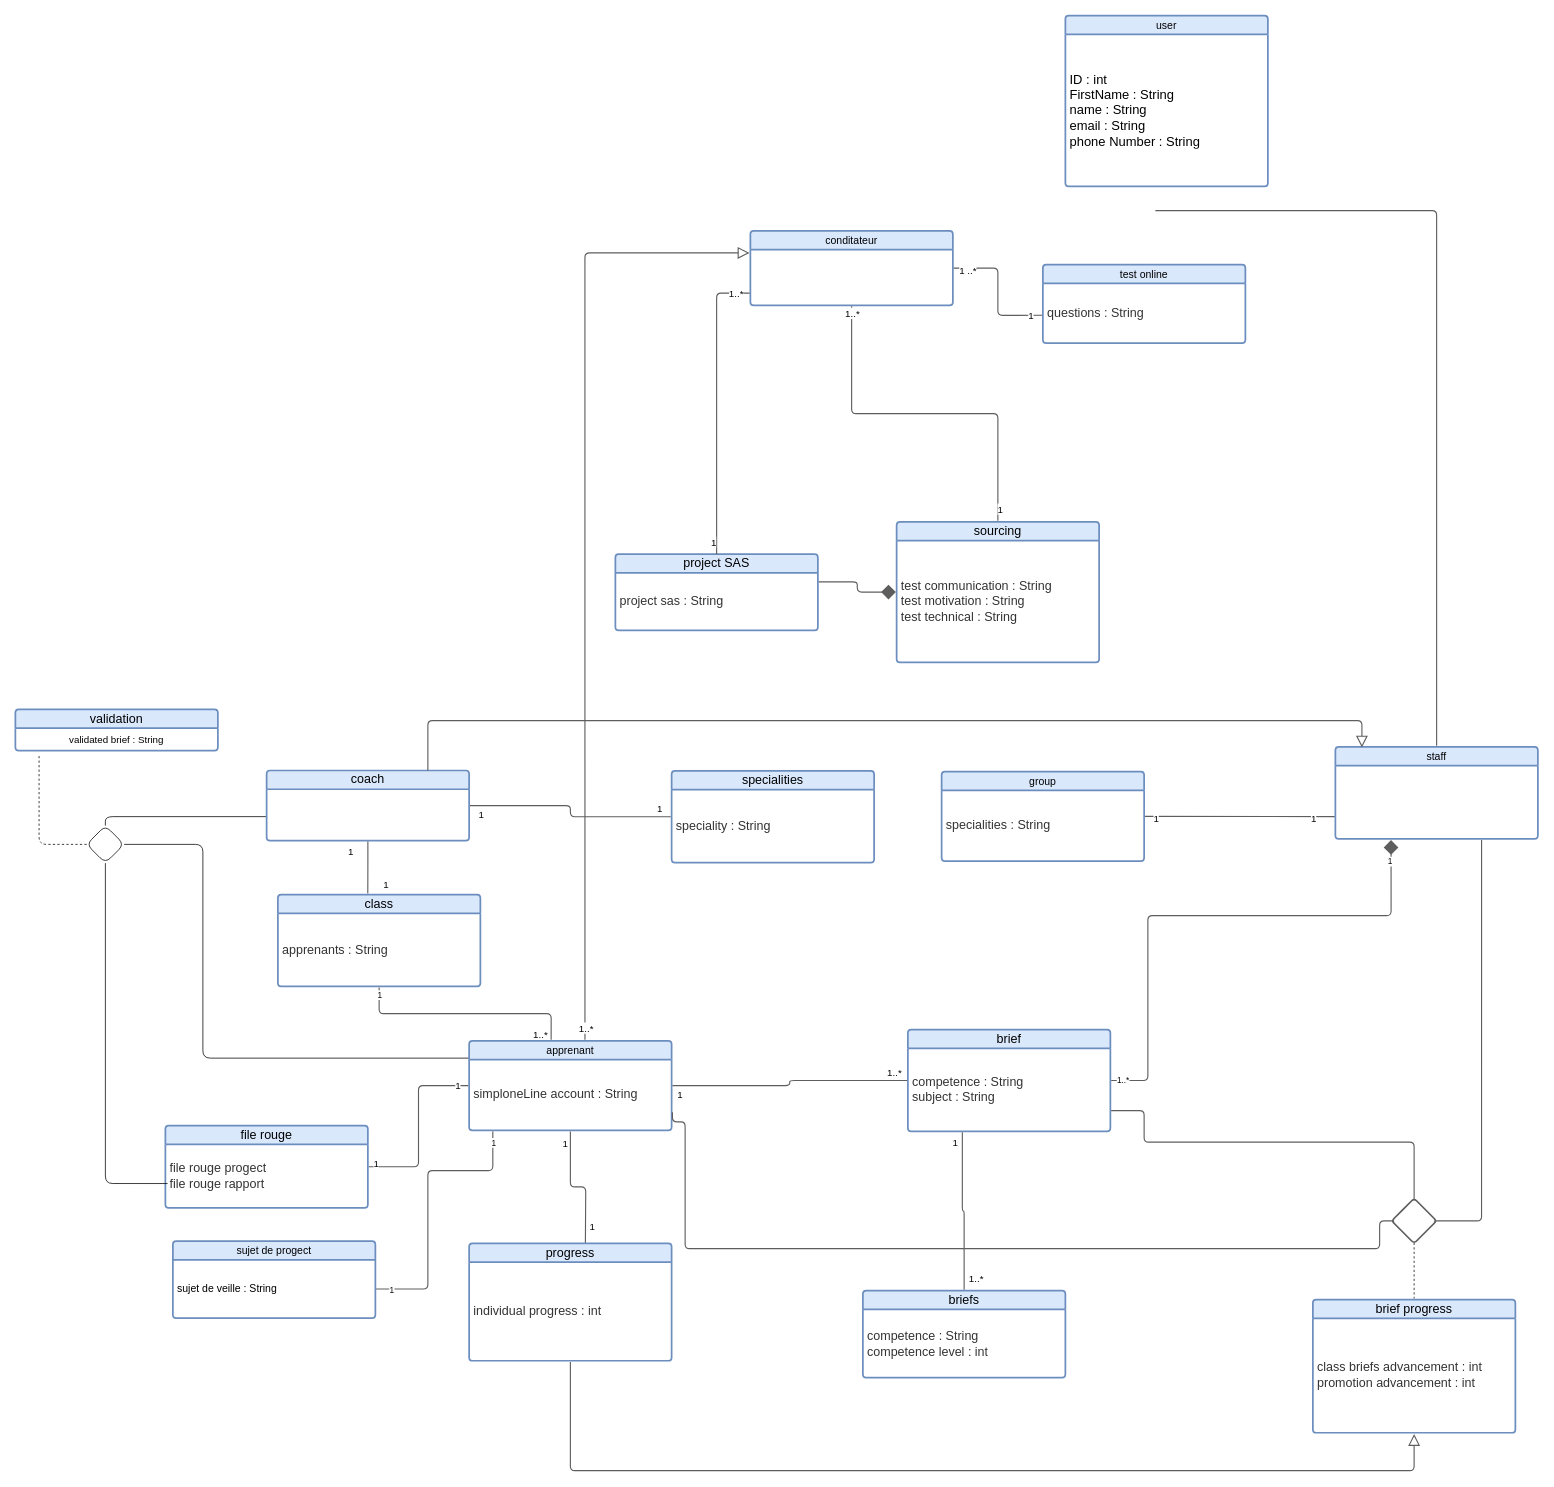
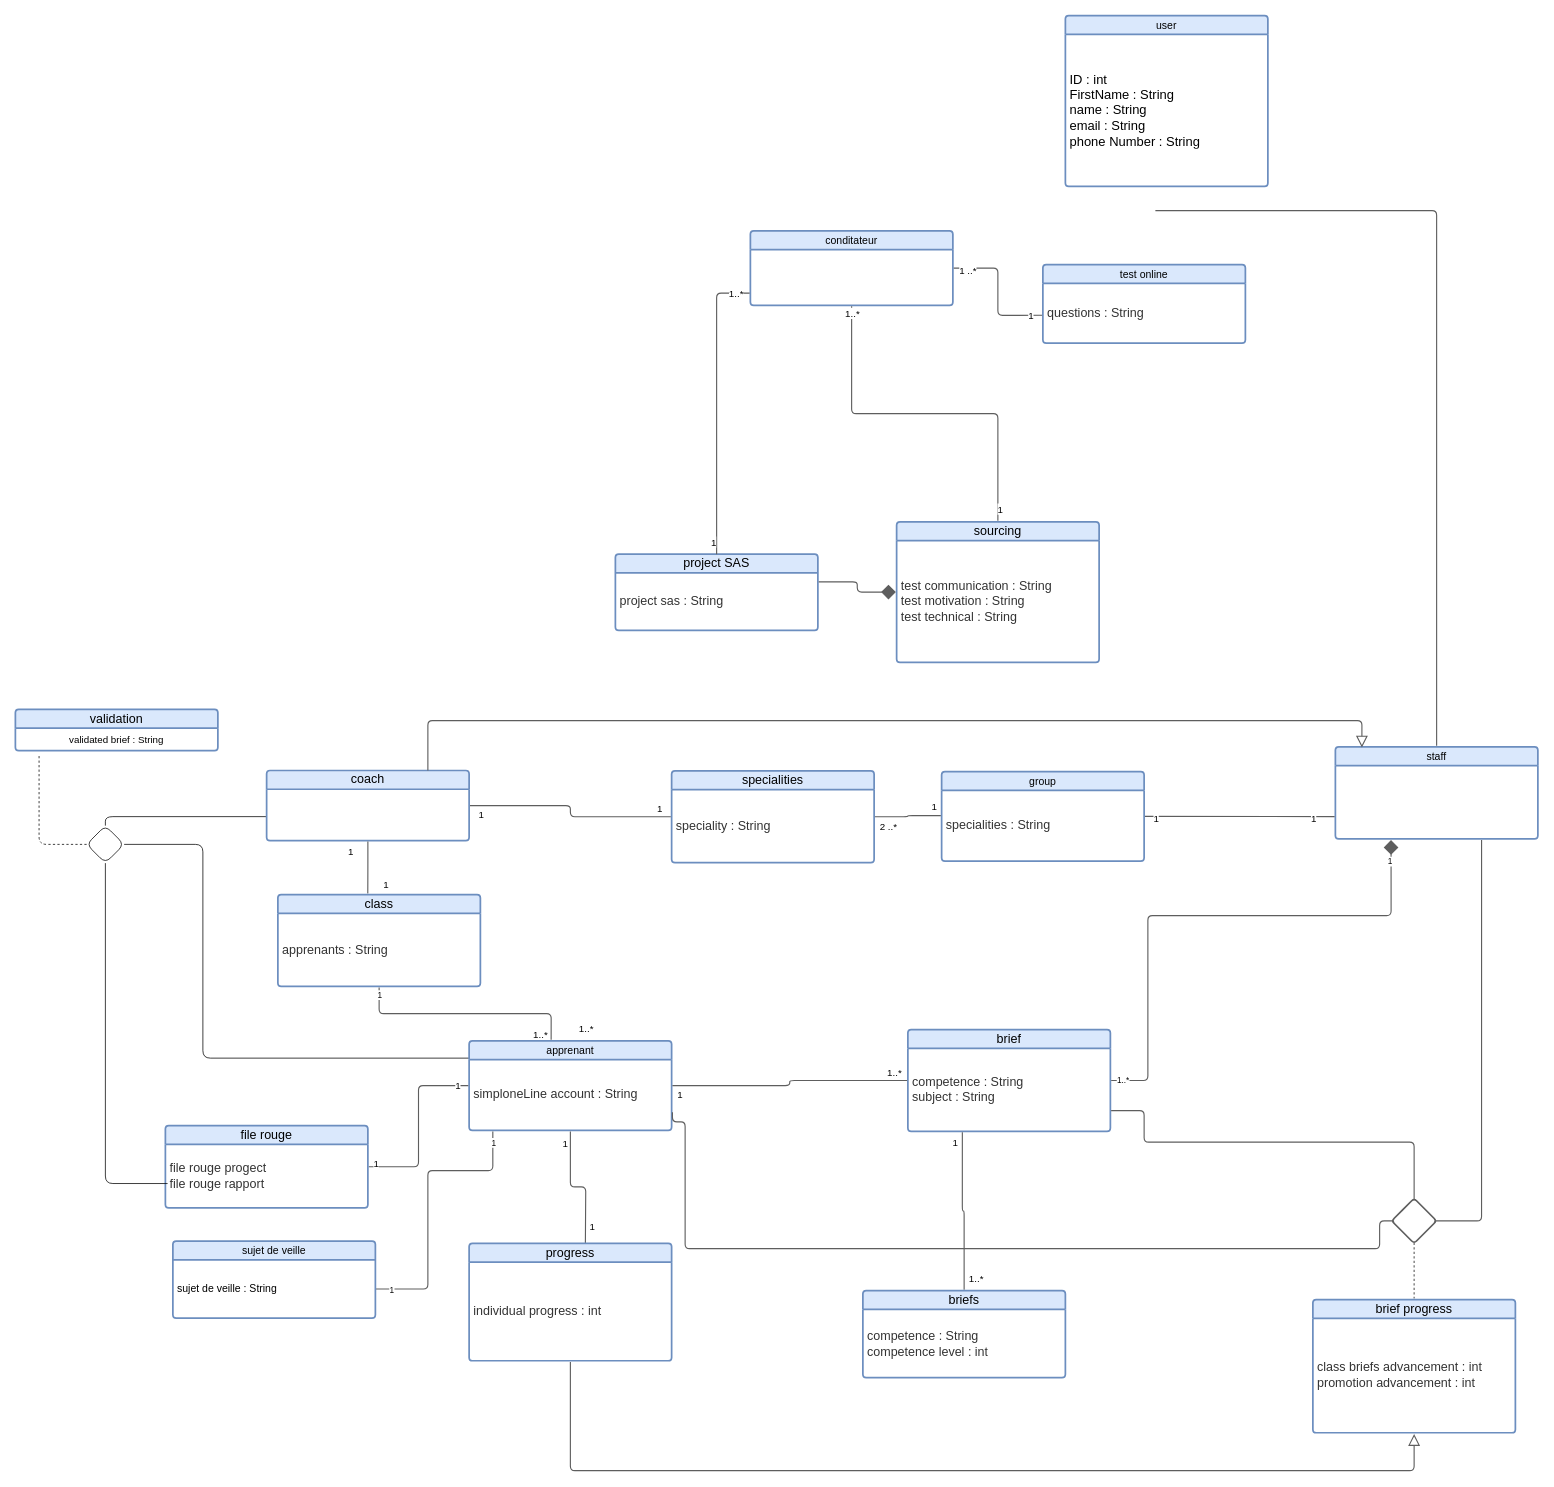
edge "apprenant" -> "conditateur": removed
edge "group" -- "specialities": added, labels "1", "2 ..*"
node "sujet de progect": label "sujet de progect" -> "sujet de veille"
